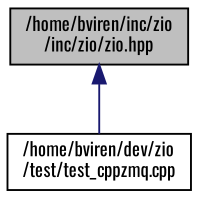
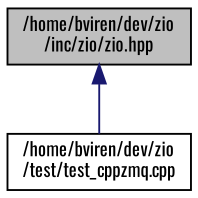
node "/home/bviren/inc/zio /inc/zio/zio.hpp": label "/home/bviren/inc/zio /inc/zio/zio.hpp" -> "/home/bviren/dev/zio /inc/zio/zio.hpp"
